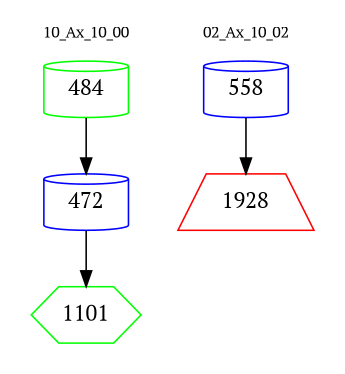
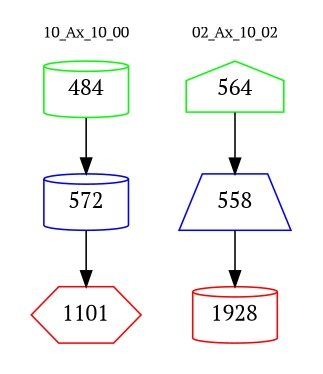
node "564": added
node "558": shape cylinder -> trapezium
node "472": label "472" -> "572"
node "1928": shape trapezium -> cylinder
node "1101": color green -> red
